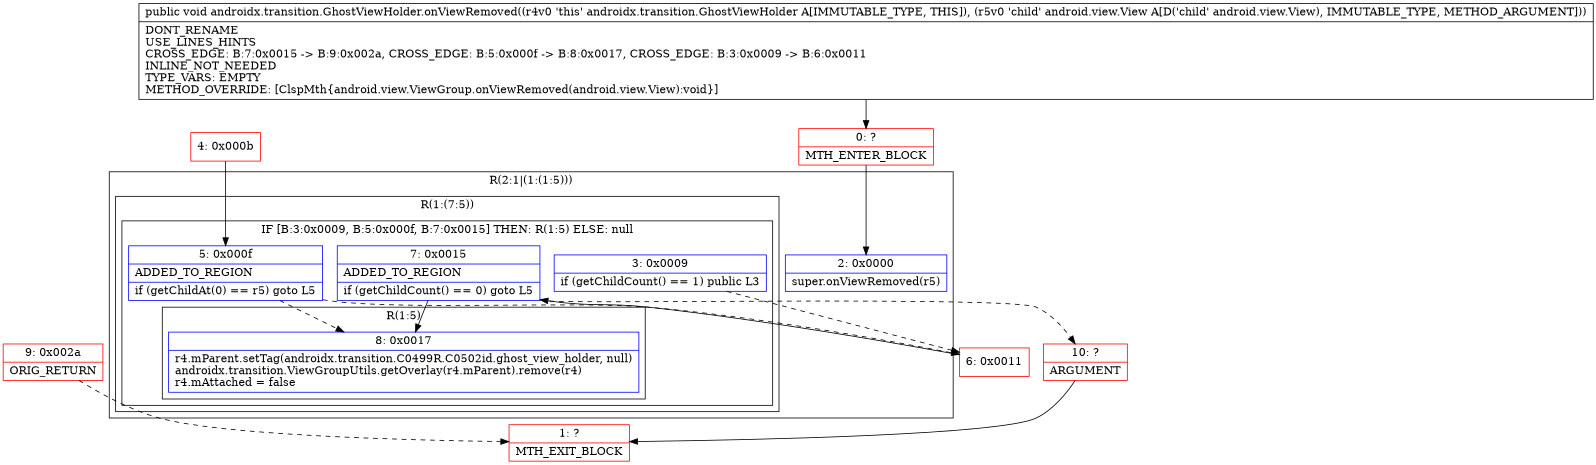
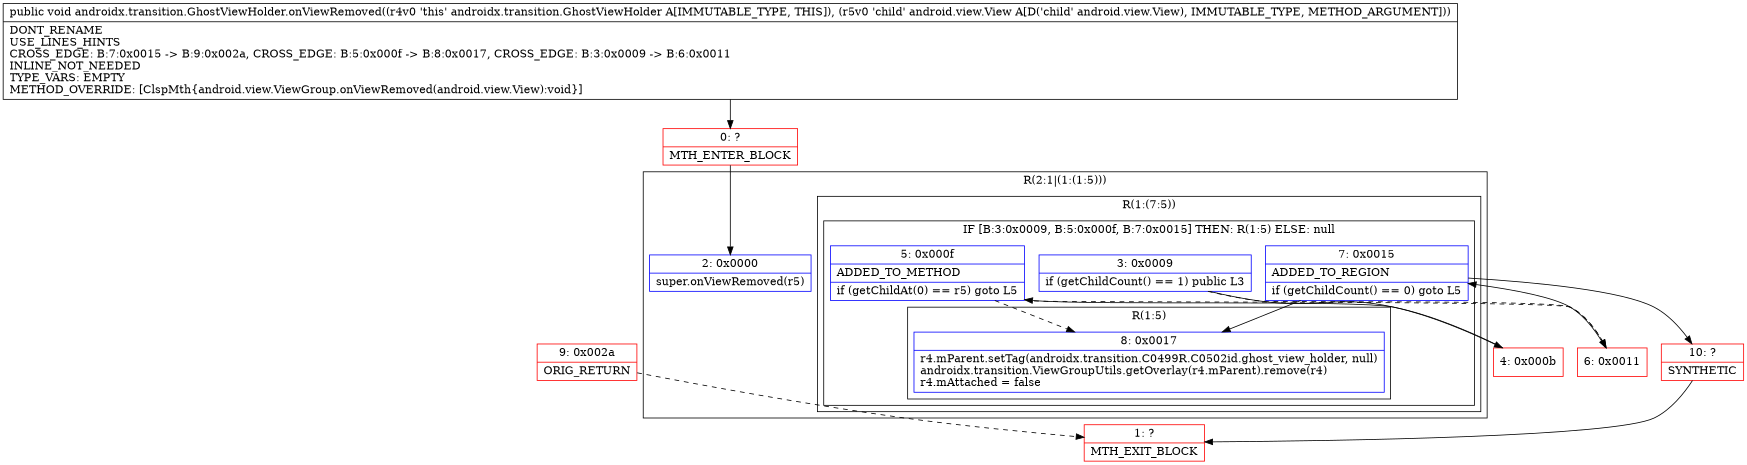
node "5: 0x000f": text "ADDED_TO_REGION" -> "ADDED_TO_METHOD"
edge "7: 0x0015" -> "10: ?": style dashed -> solid
edge "3: 0x0009" -> "4: 0x000b": added
node "10: ?": text "ARGUMENT" -> "SYNTHETIC"
